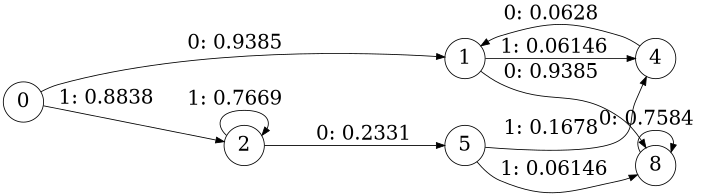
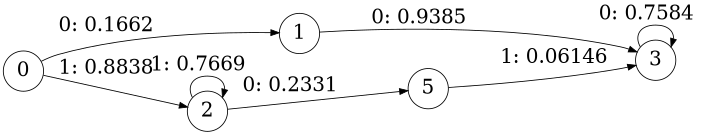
edge "0" -> "1": label "0: 0.9385   " -> "0: 0.1662   "
node "4": removed
node "8": label "8" -> "3"
